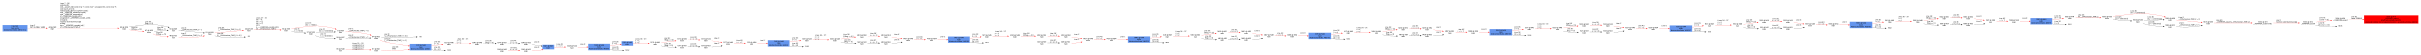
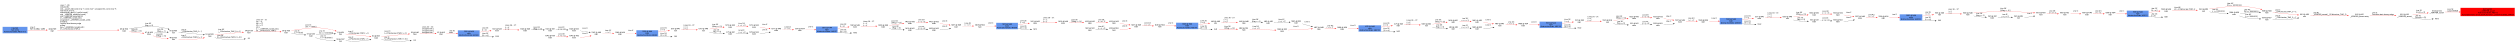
edge "1585 @ N53 main" -> "1587 @ N49 main": now "1585 @ N53 main" -> "1582 @ N50 main"
edge "1460 @ N48 main" -> "1462 @ N50 main": now "1442" -> "1462 @ N50 main"
edge "64 @ N39 main" -> "1320 @ N44 main AbstractionState: ABS93": now "64 @ N39 main" -> "65 @ N40 main"
node "1351 @ N45 main": fillcolor cornflowerblue -> white
node "1347 @ N49 main": fillcolor cornflowerblue -> white
